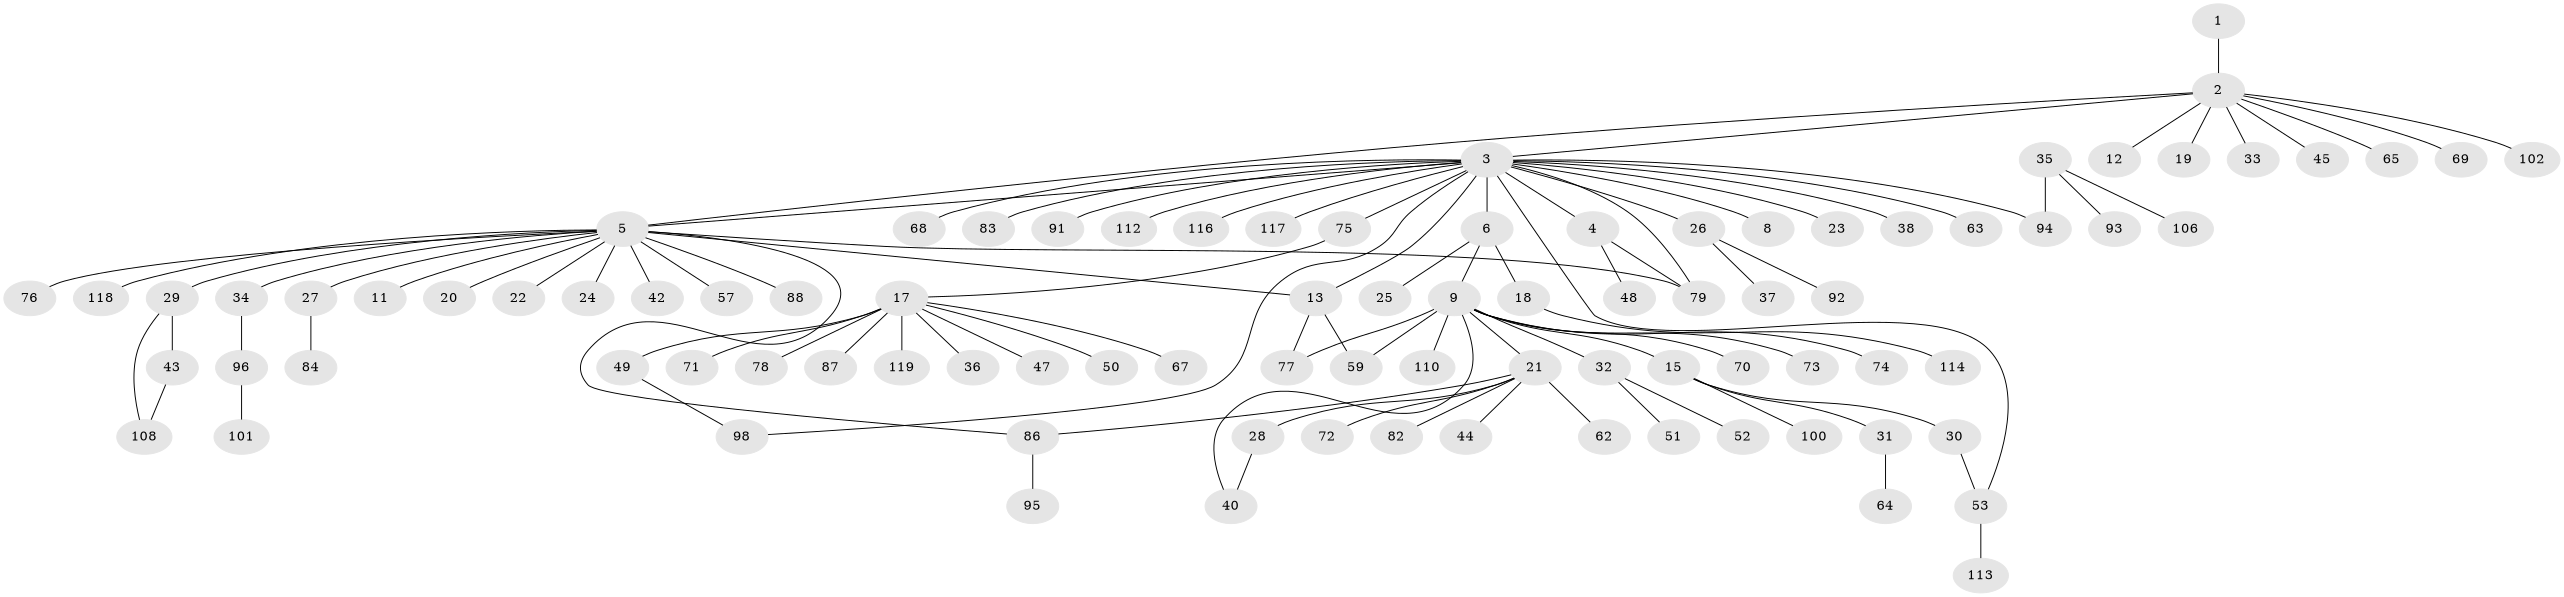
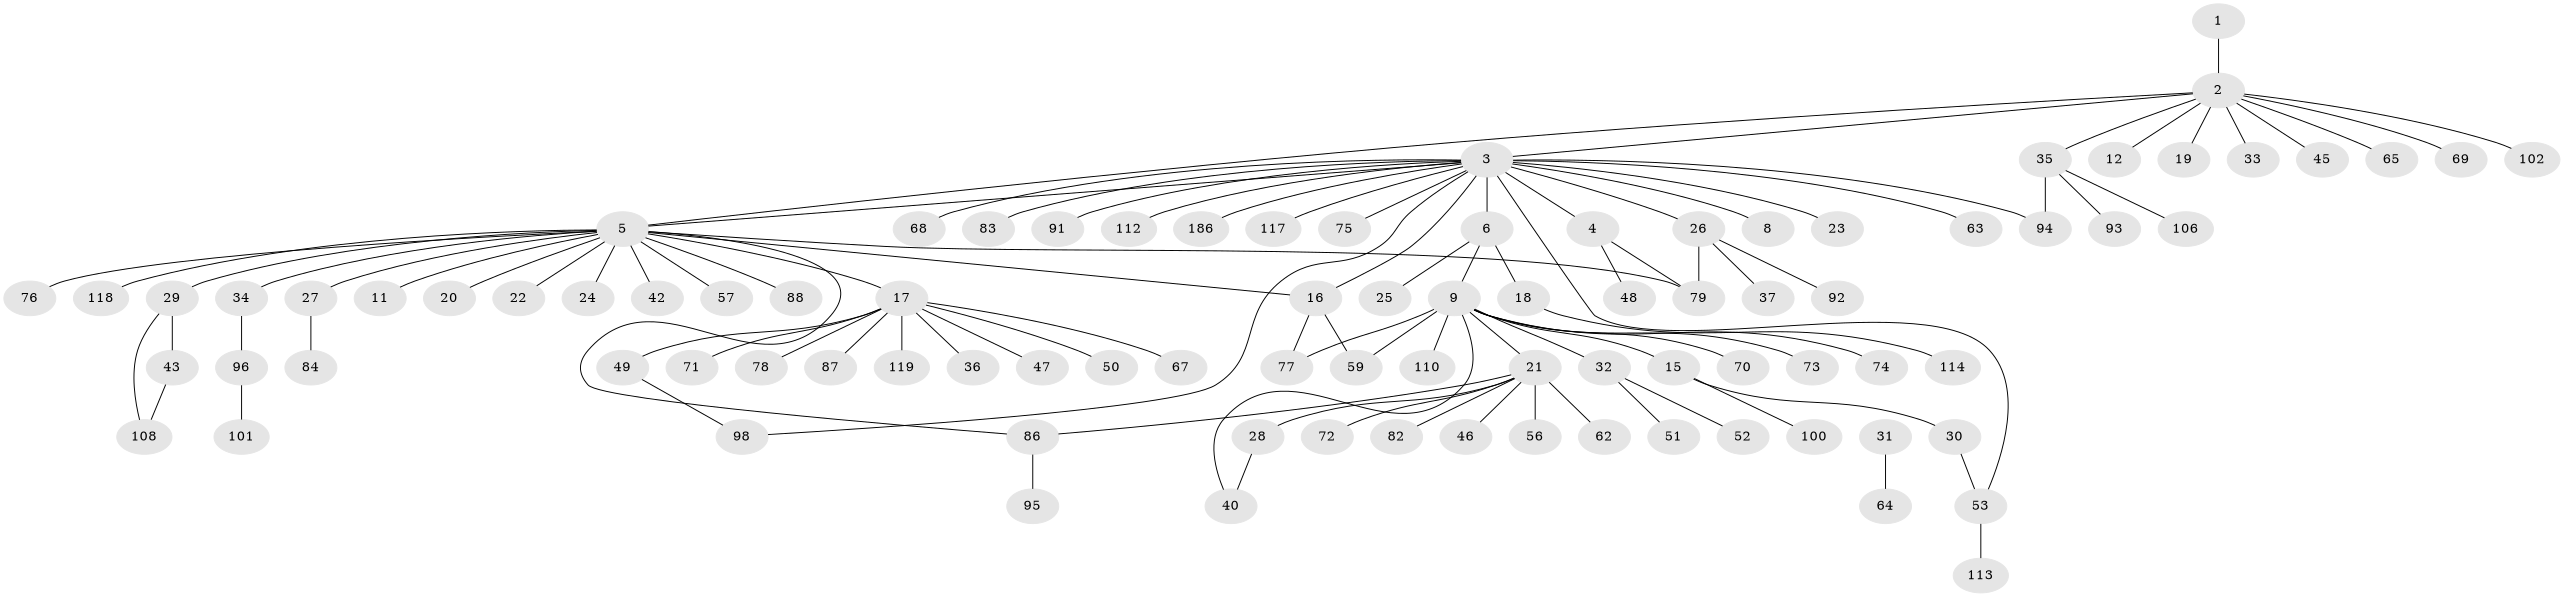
edge "2" -- "35": added
edge "3" -- "79": now "26" -- "79"
node "116": label "116" -> "186"
node "38": removed
edge "75" -- "17": now "5" -- "17"
node "13": label "13" -> "16"
edge "15" -- "31": removed
node "44": label "44" -> "46"
node "56": added
